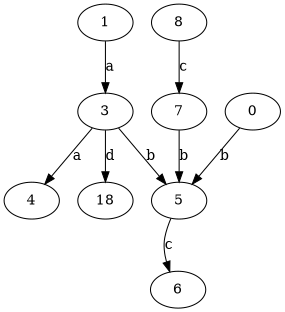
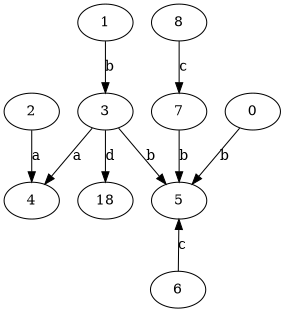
edge "1" -> "3": label "a" -> "b"
node "2": added
edge "5" -> "6": reversed
